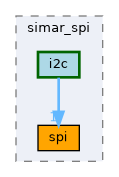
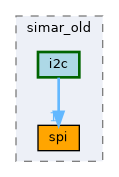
cluster "simar_spi": label "simar_spi" -> "simar_old"
